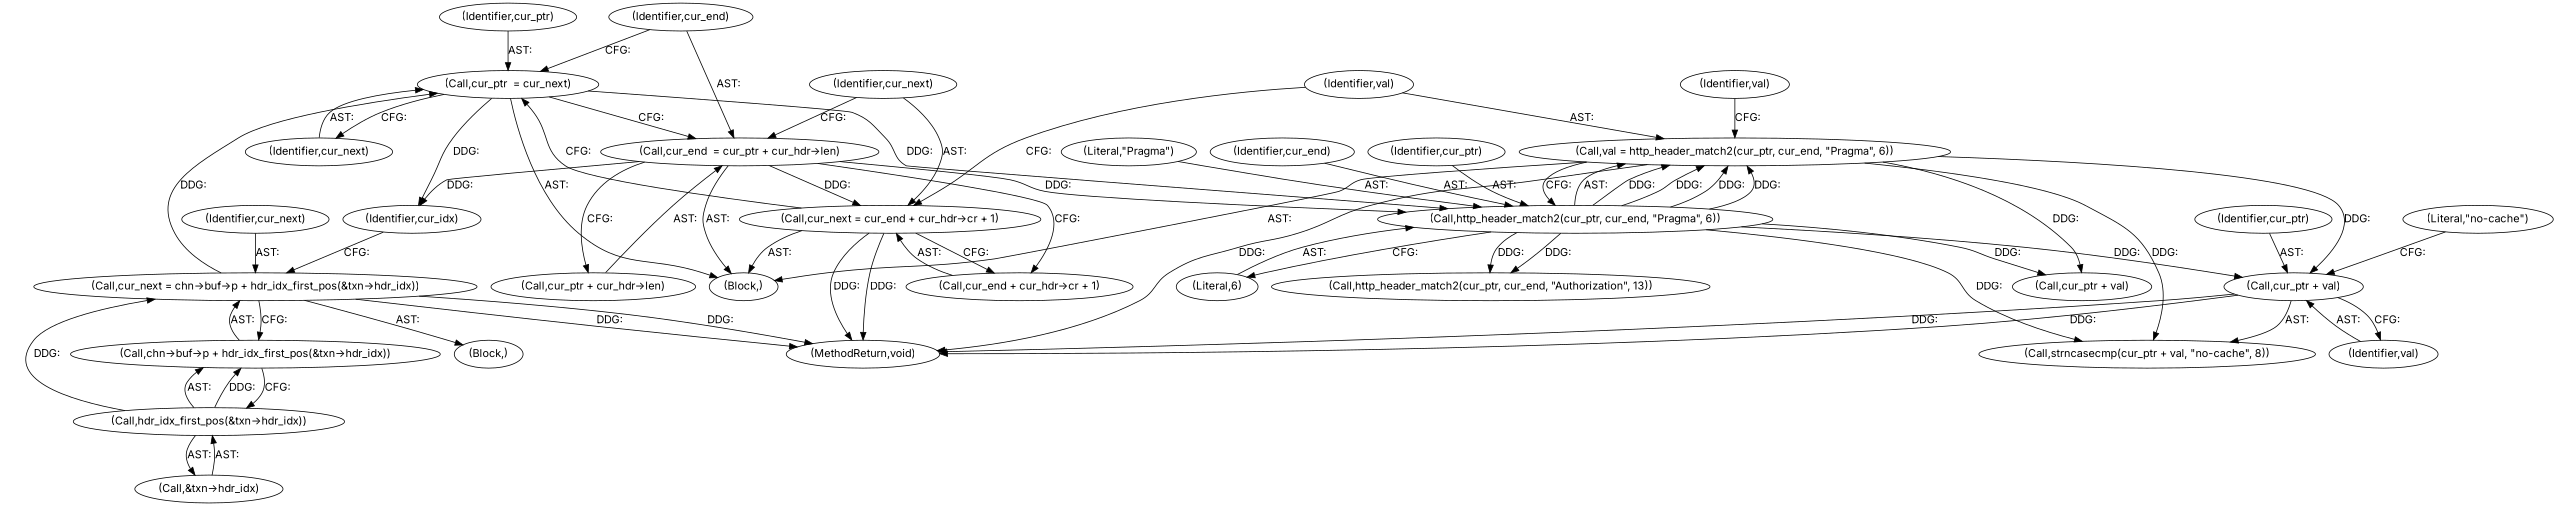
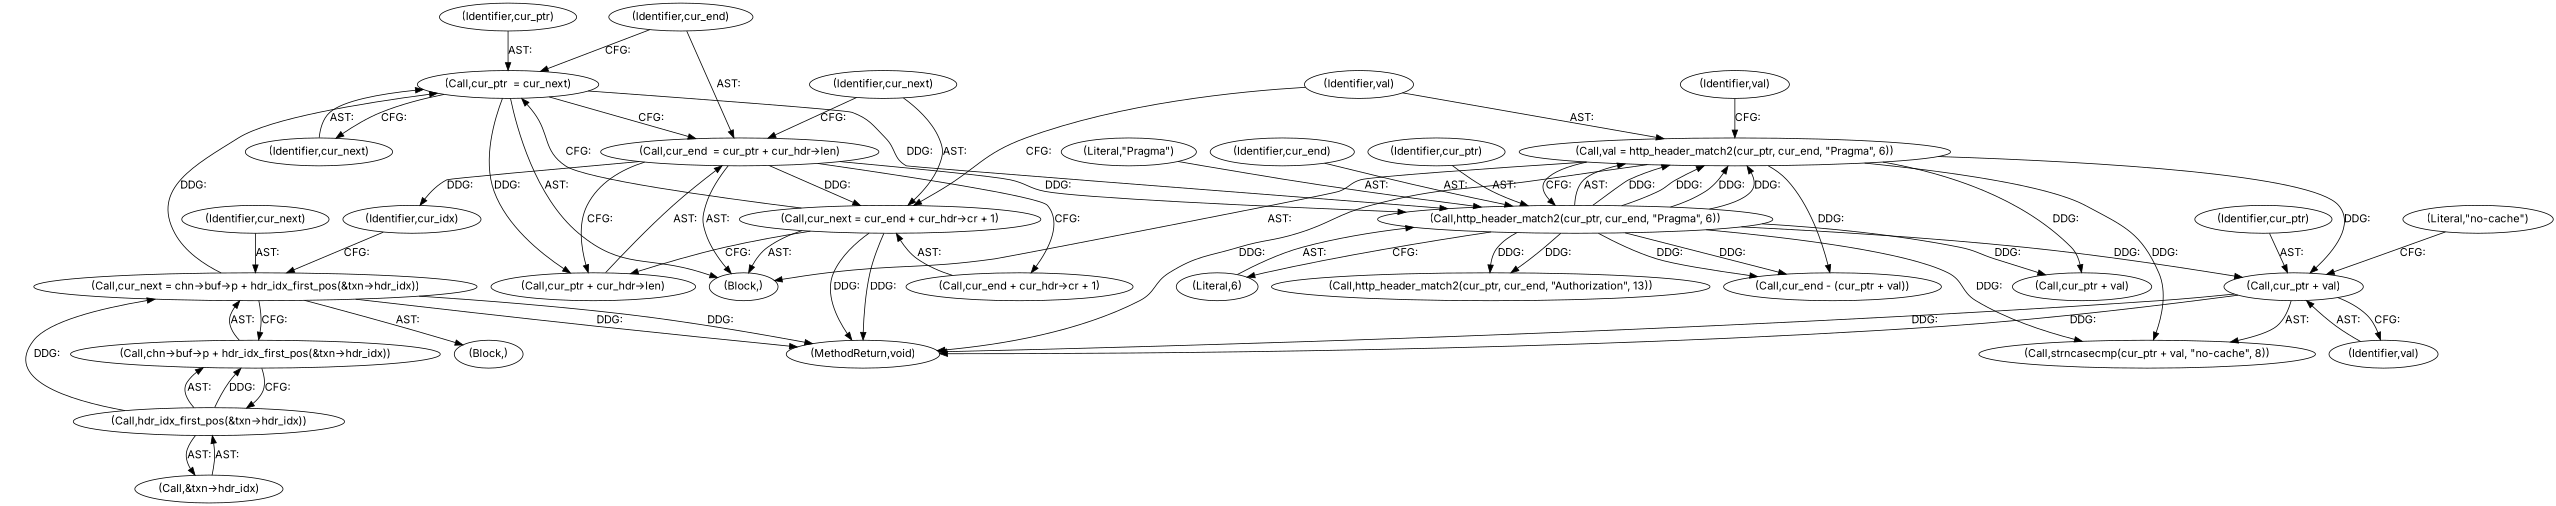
edge "(Call,cur_ptr  = cur_next)" -> "(Identifier,cur_idx)": now "(Call,cur_ptr  = cur_next)" -> "(Call,cur_ptr + cur_hdr->len)"
edge "(Call,cur_next = cur_end + cur_hdr->cr + 1)" -> "(Call,cur_end + cur_hdr->cr + 1)": now "(Call,cur_next = cur_end + cur_hdr->cr + 1)" -> "(Call,cur_ptr + cur_hdr->len)"
node "(Call,cur_end - (cur_ptr + val))": added
